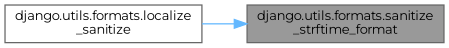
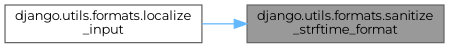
node "django.utils.formats.localize _sanitize": label "django.utils.formats.localize _sanitize" -> "django.utils.formats.localize _input"
